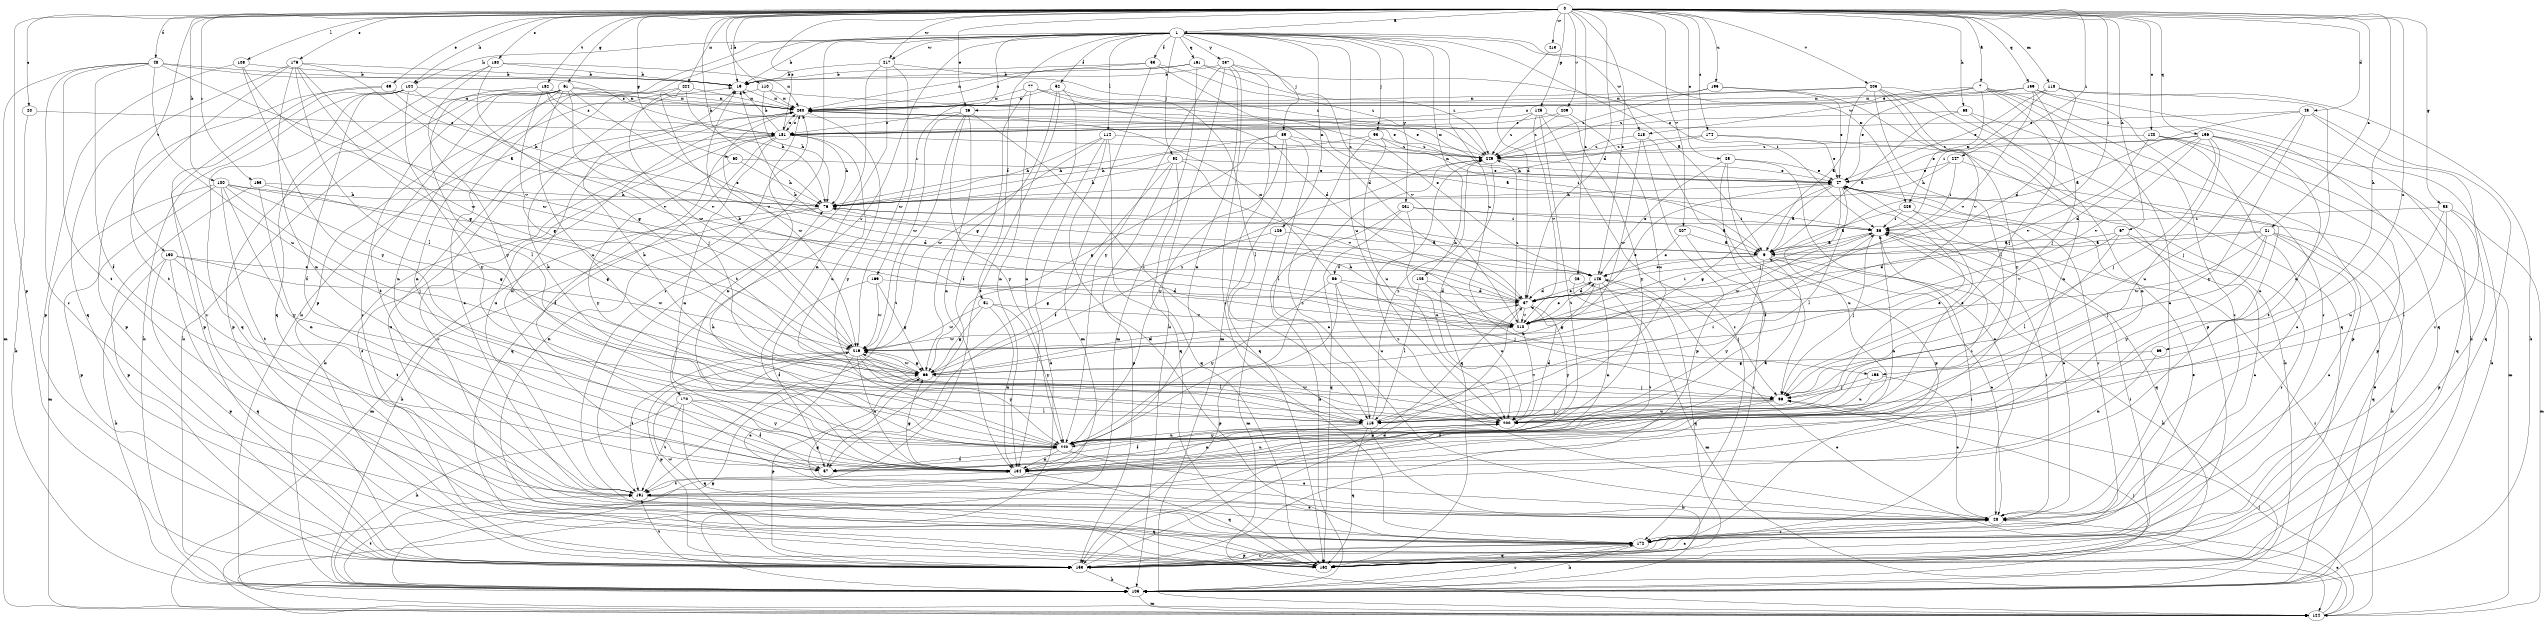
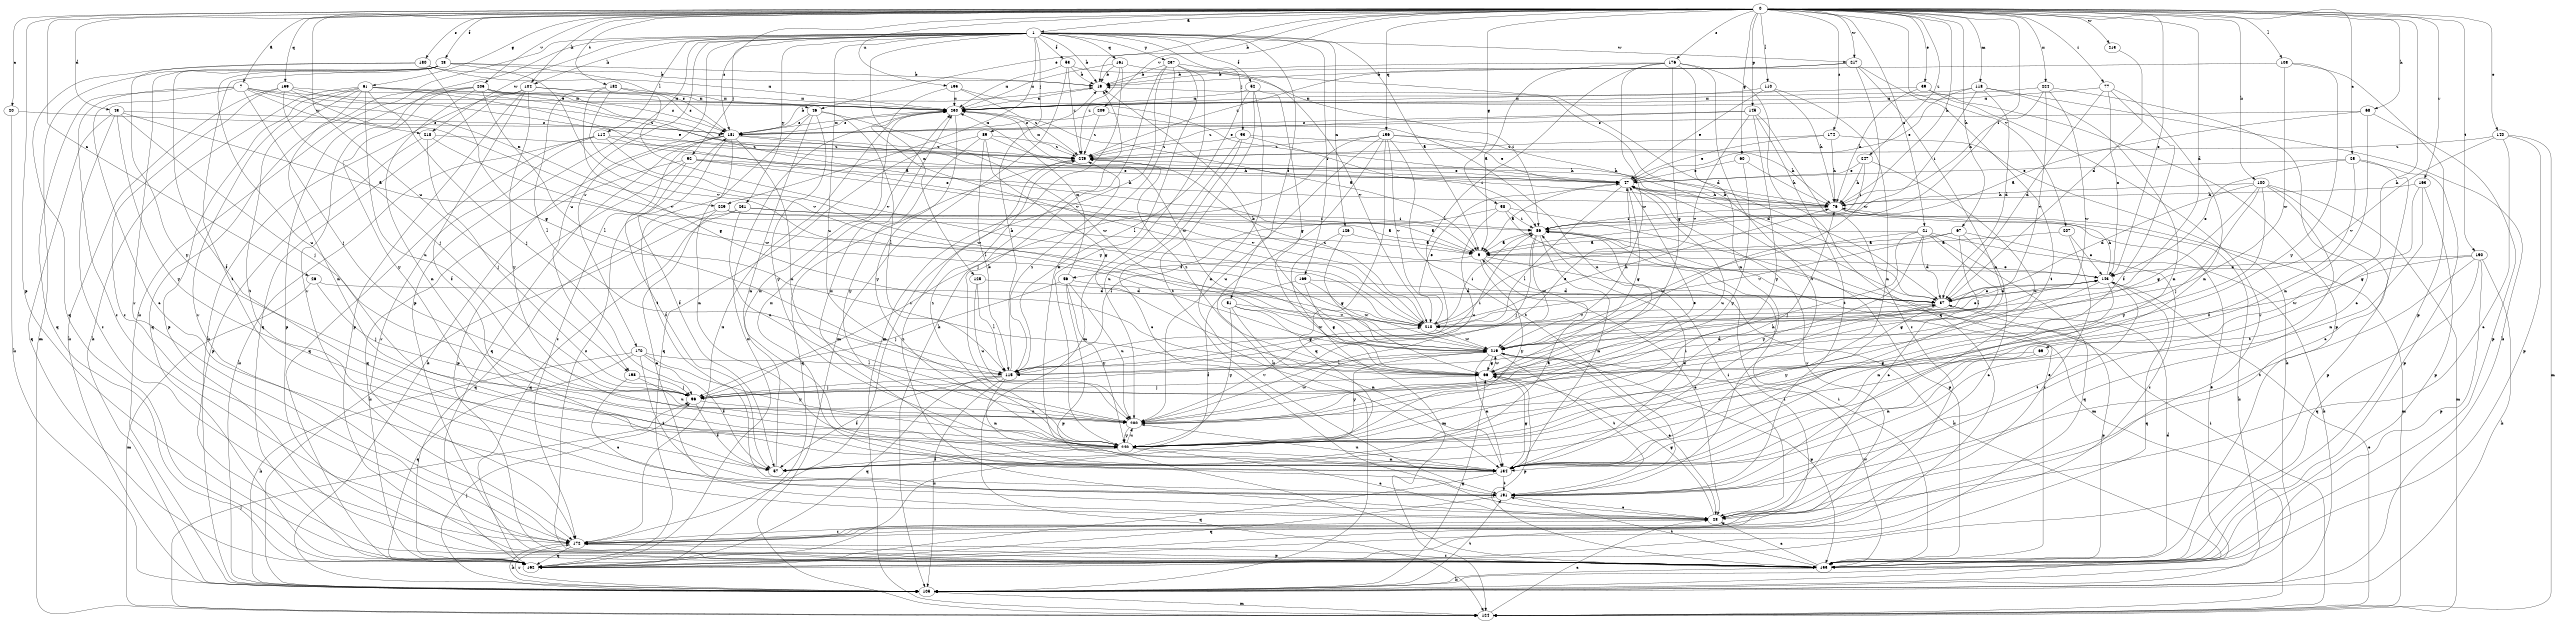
edge "0" -> "77": added, label "i"
edge "96" -> "115": reversed
